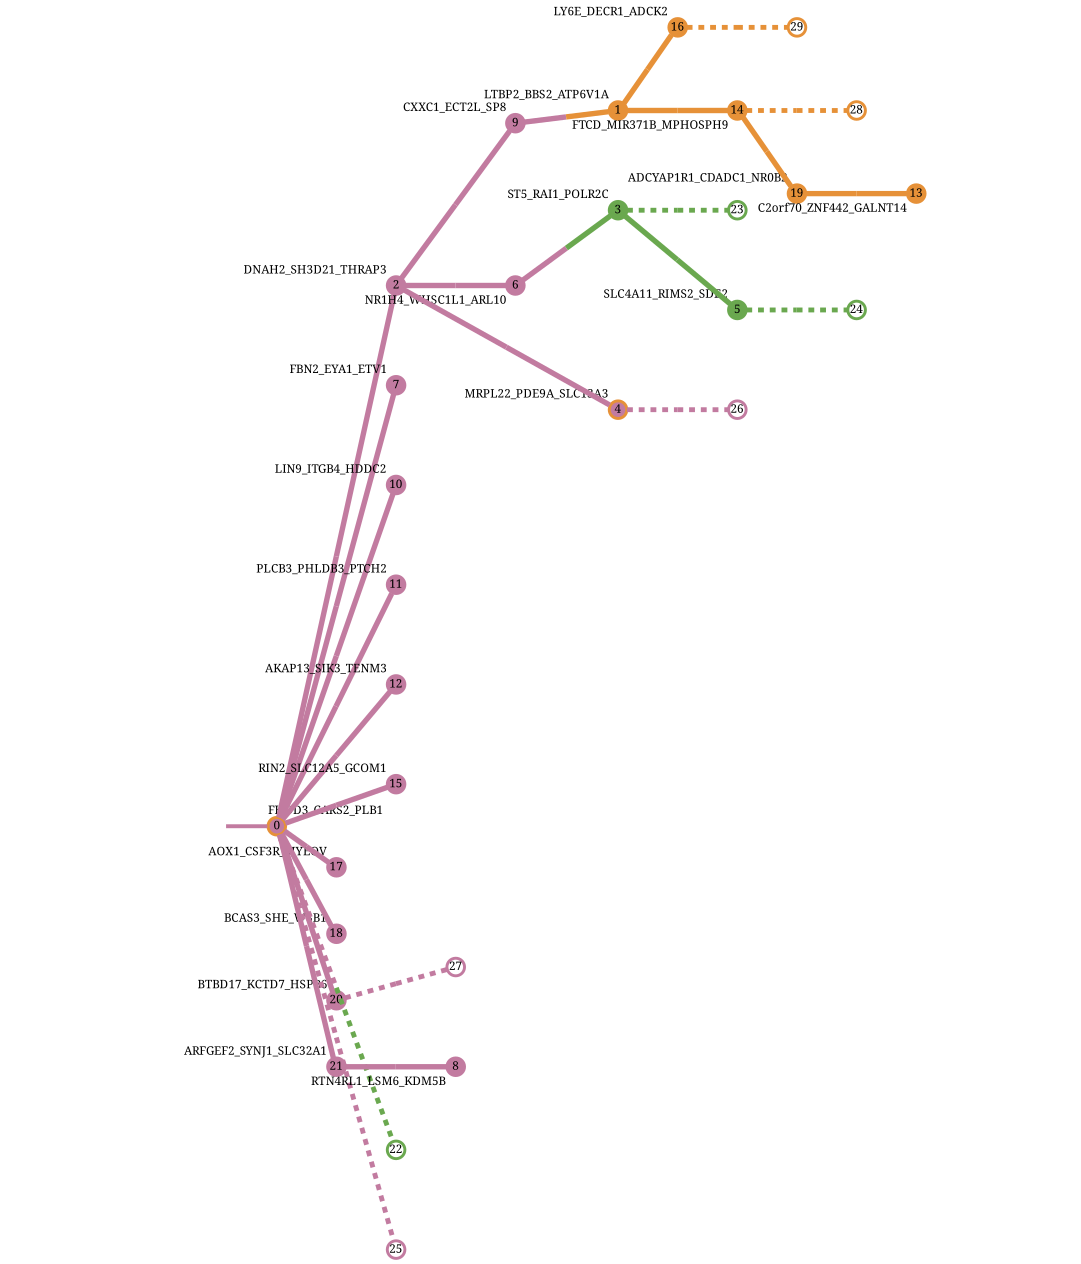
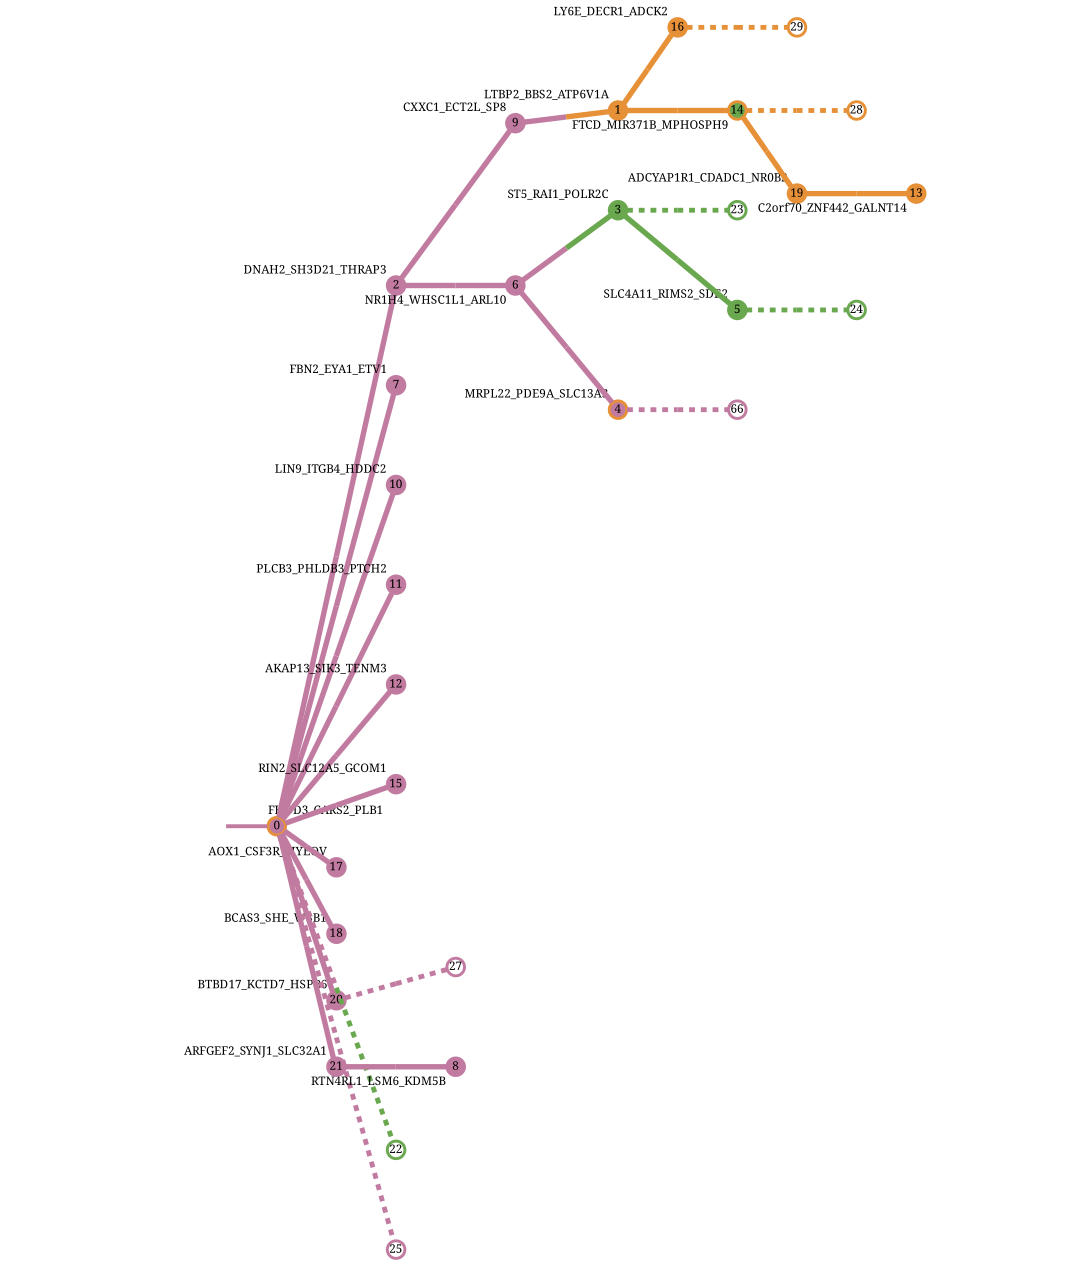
node "14 FTCD_MIR371B_MPHOSPH9": fillcolor #e69138ff -> #6aa84fff
edge "2 DNAH2_SH3D21_THRAP3" -> "4 MRPL22_PDE9A_SLC13A3": now "6 NR1H4_WHSC1L1_ARL10" -> "4 MRPL22_PDE9A_SLC13A3"
node "26": label "26" -> "66"
